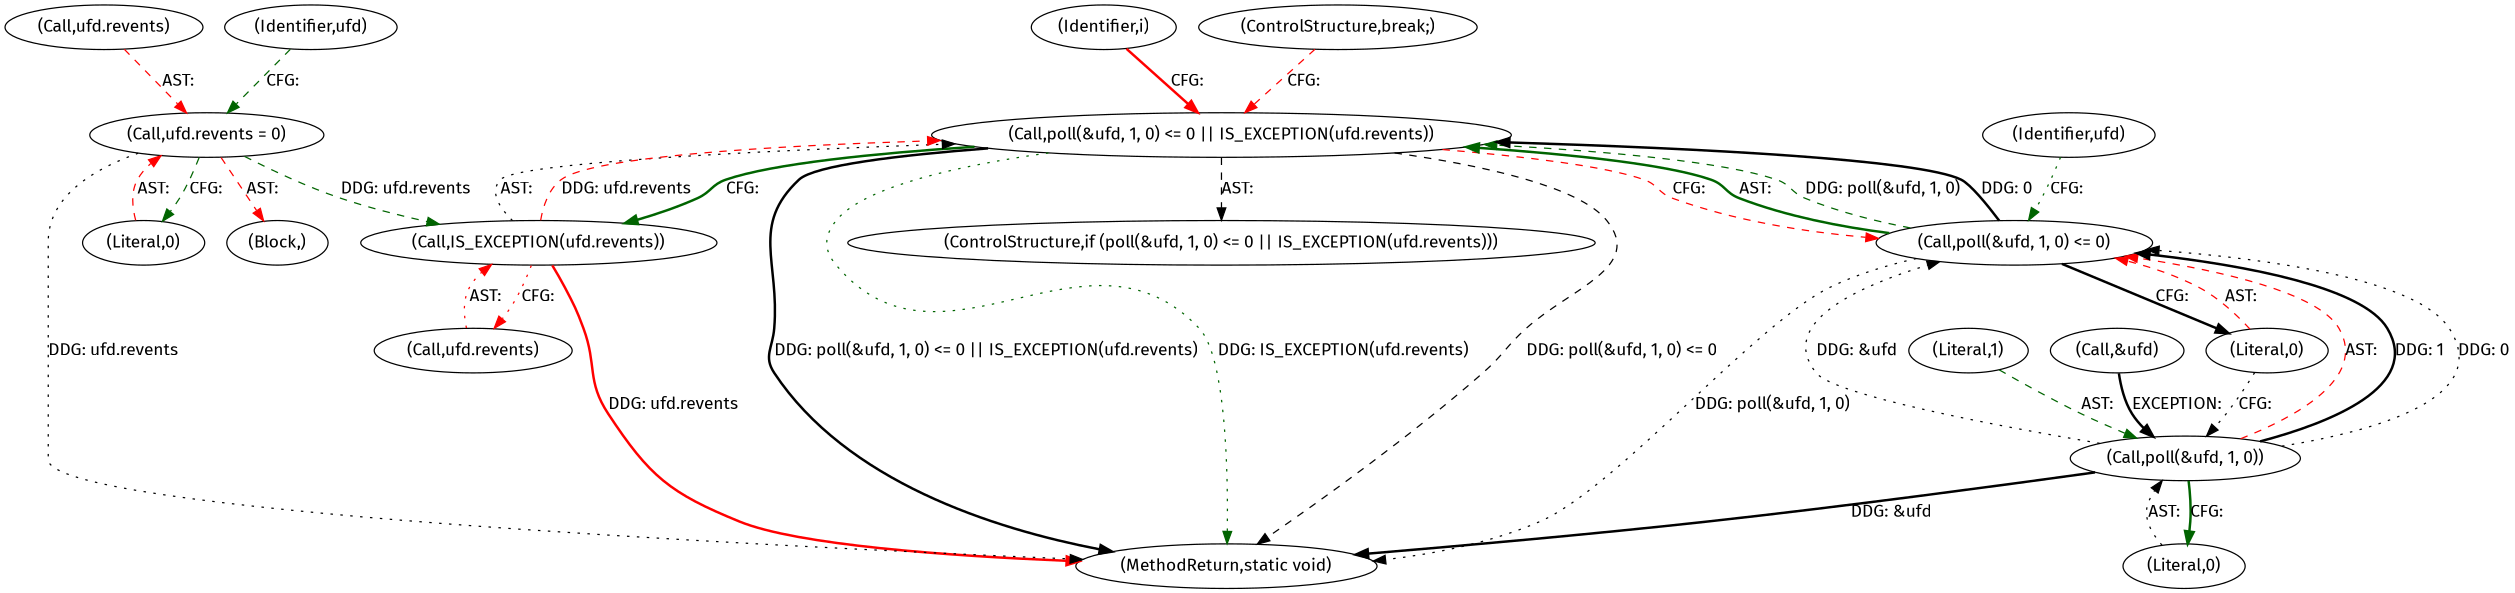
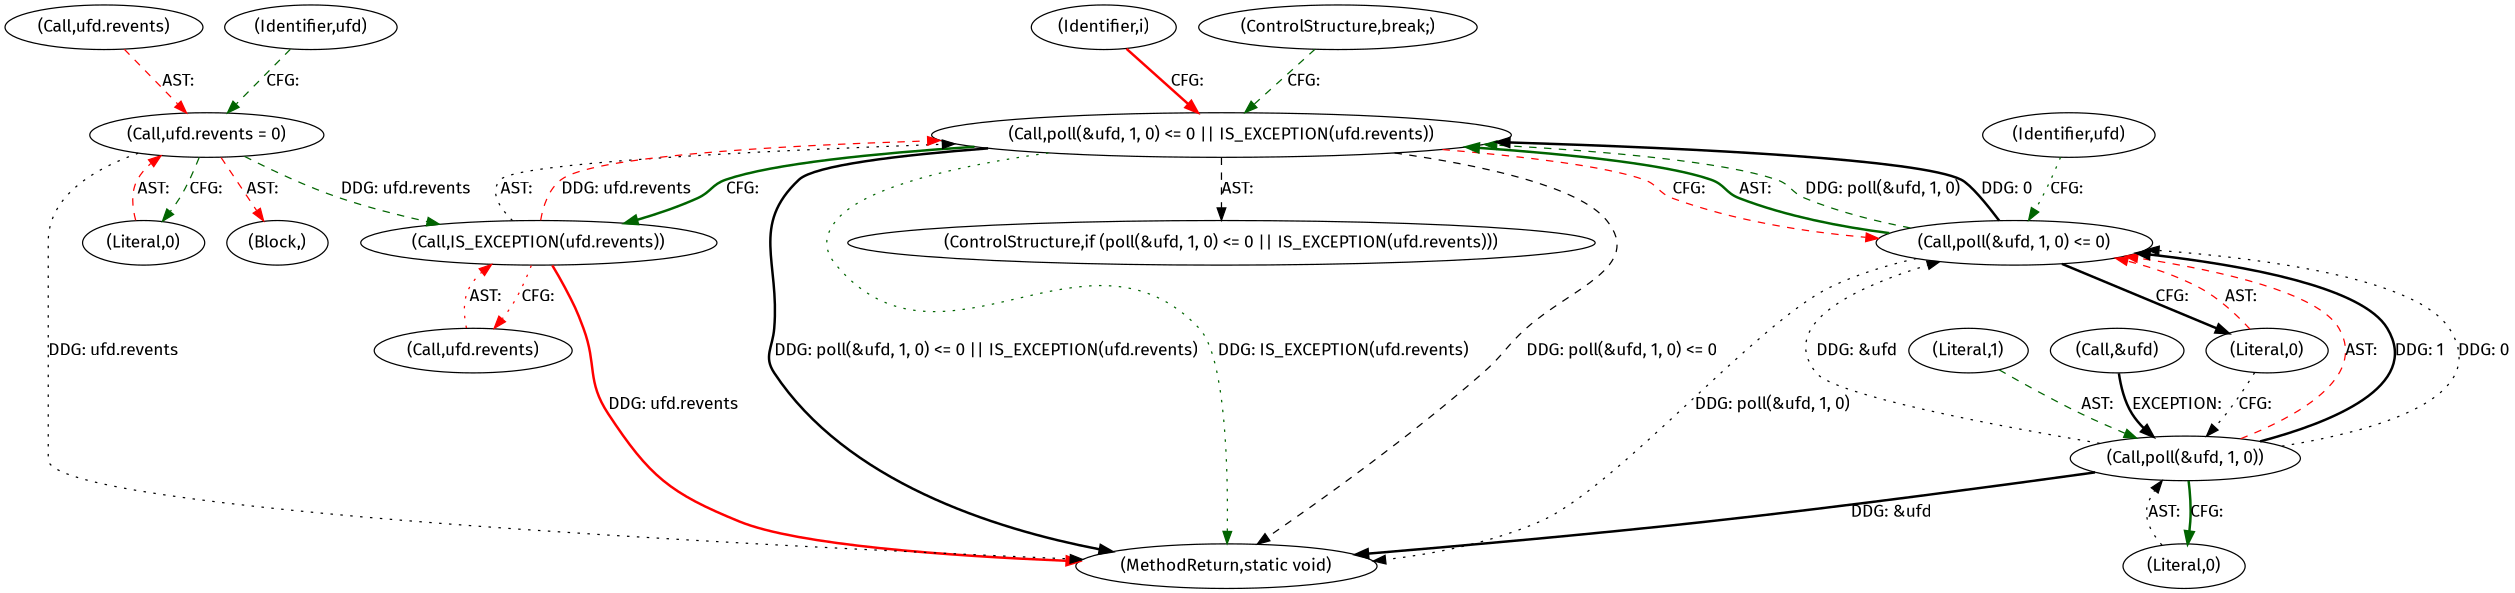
edge "(ControlStructure,break;)" -> "(Call,poll(&ufd, 1, 0) <= 0 || IS_EXCEPTION(ufd.revents))": color red -> darkgreen
